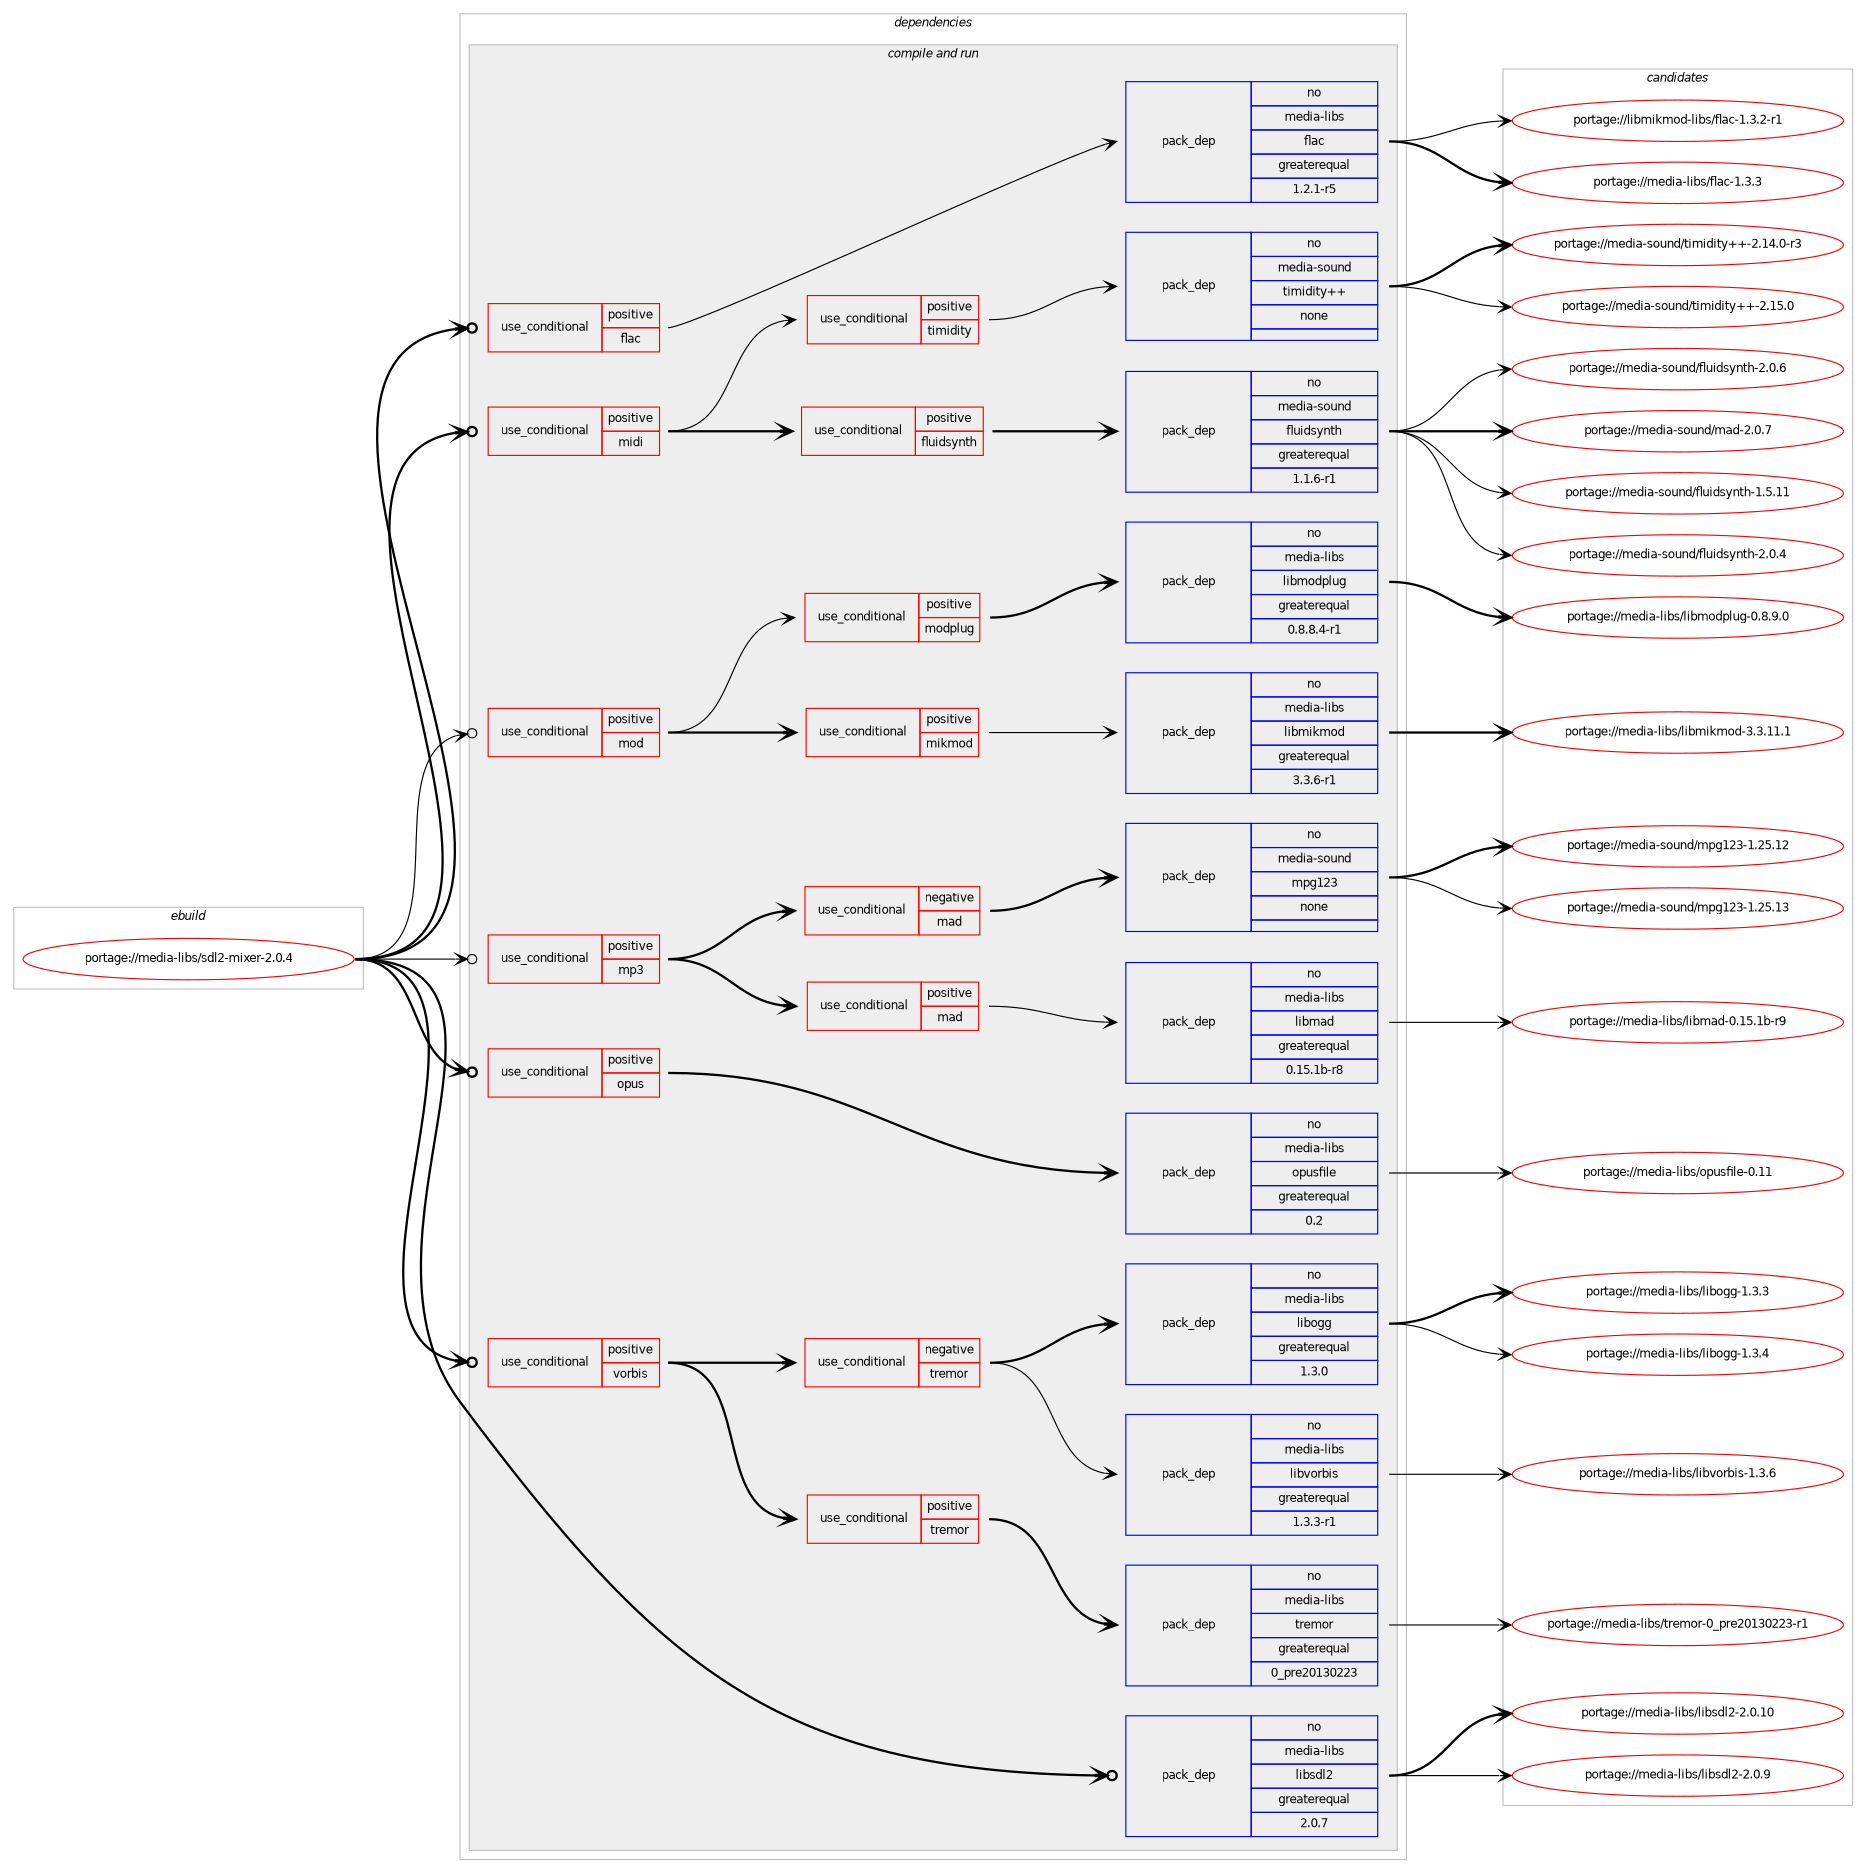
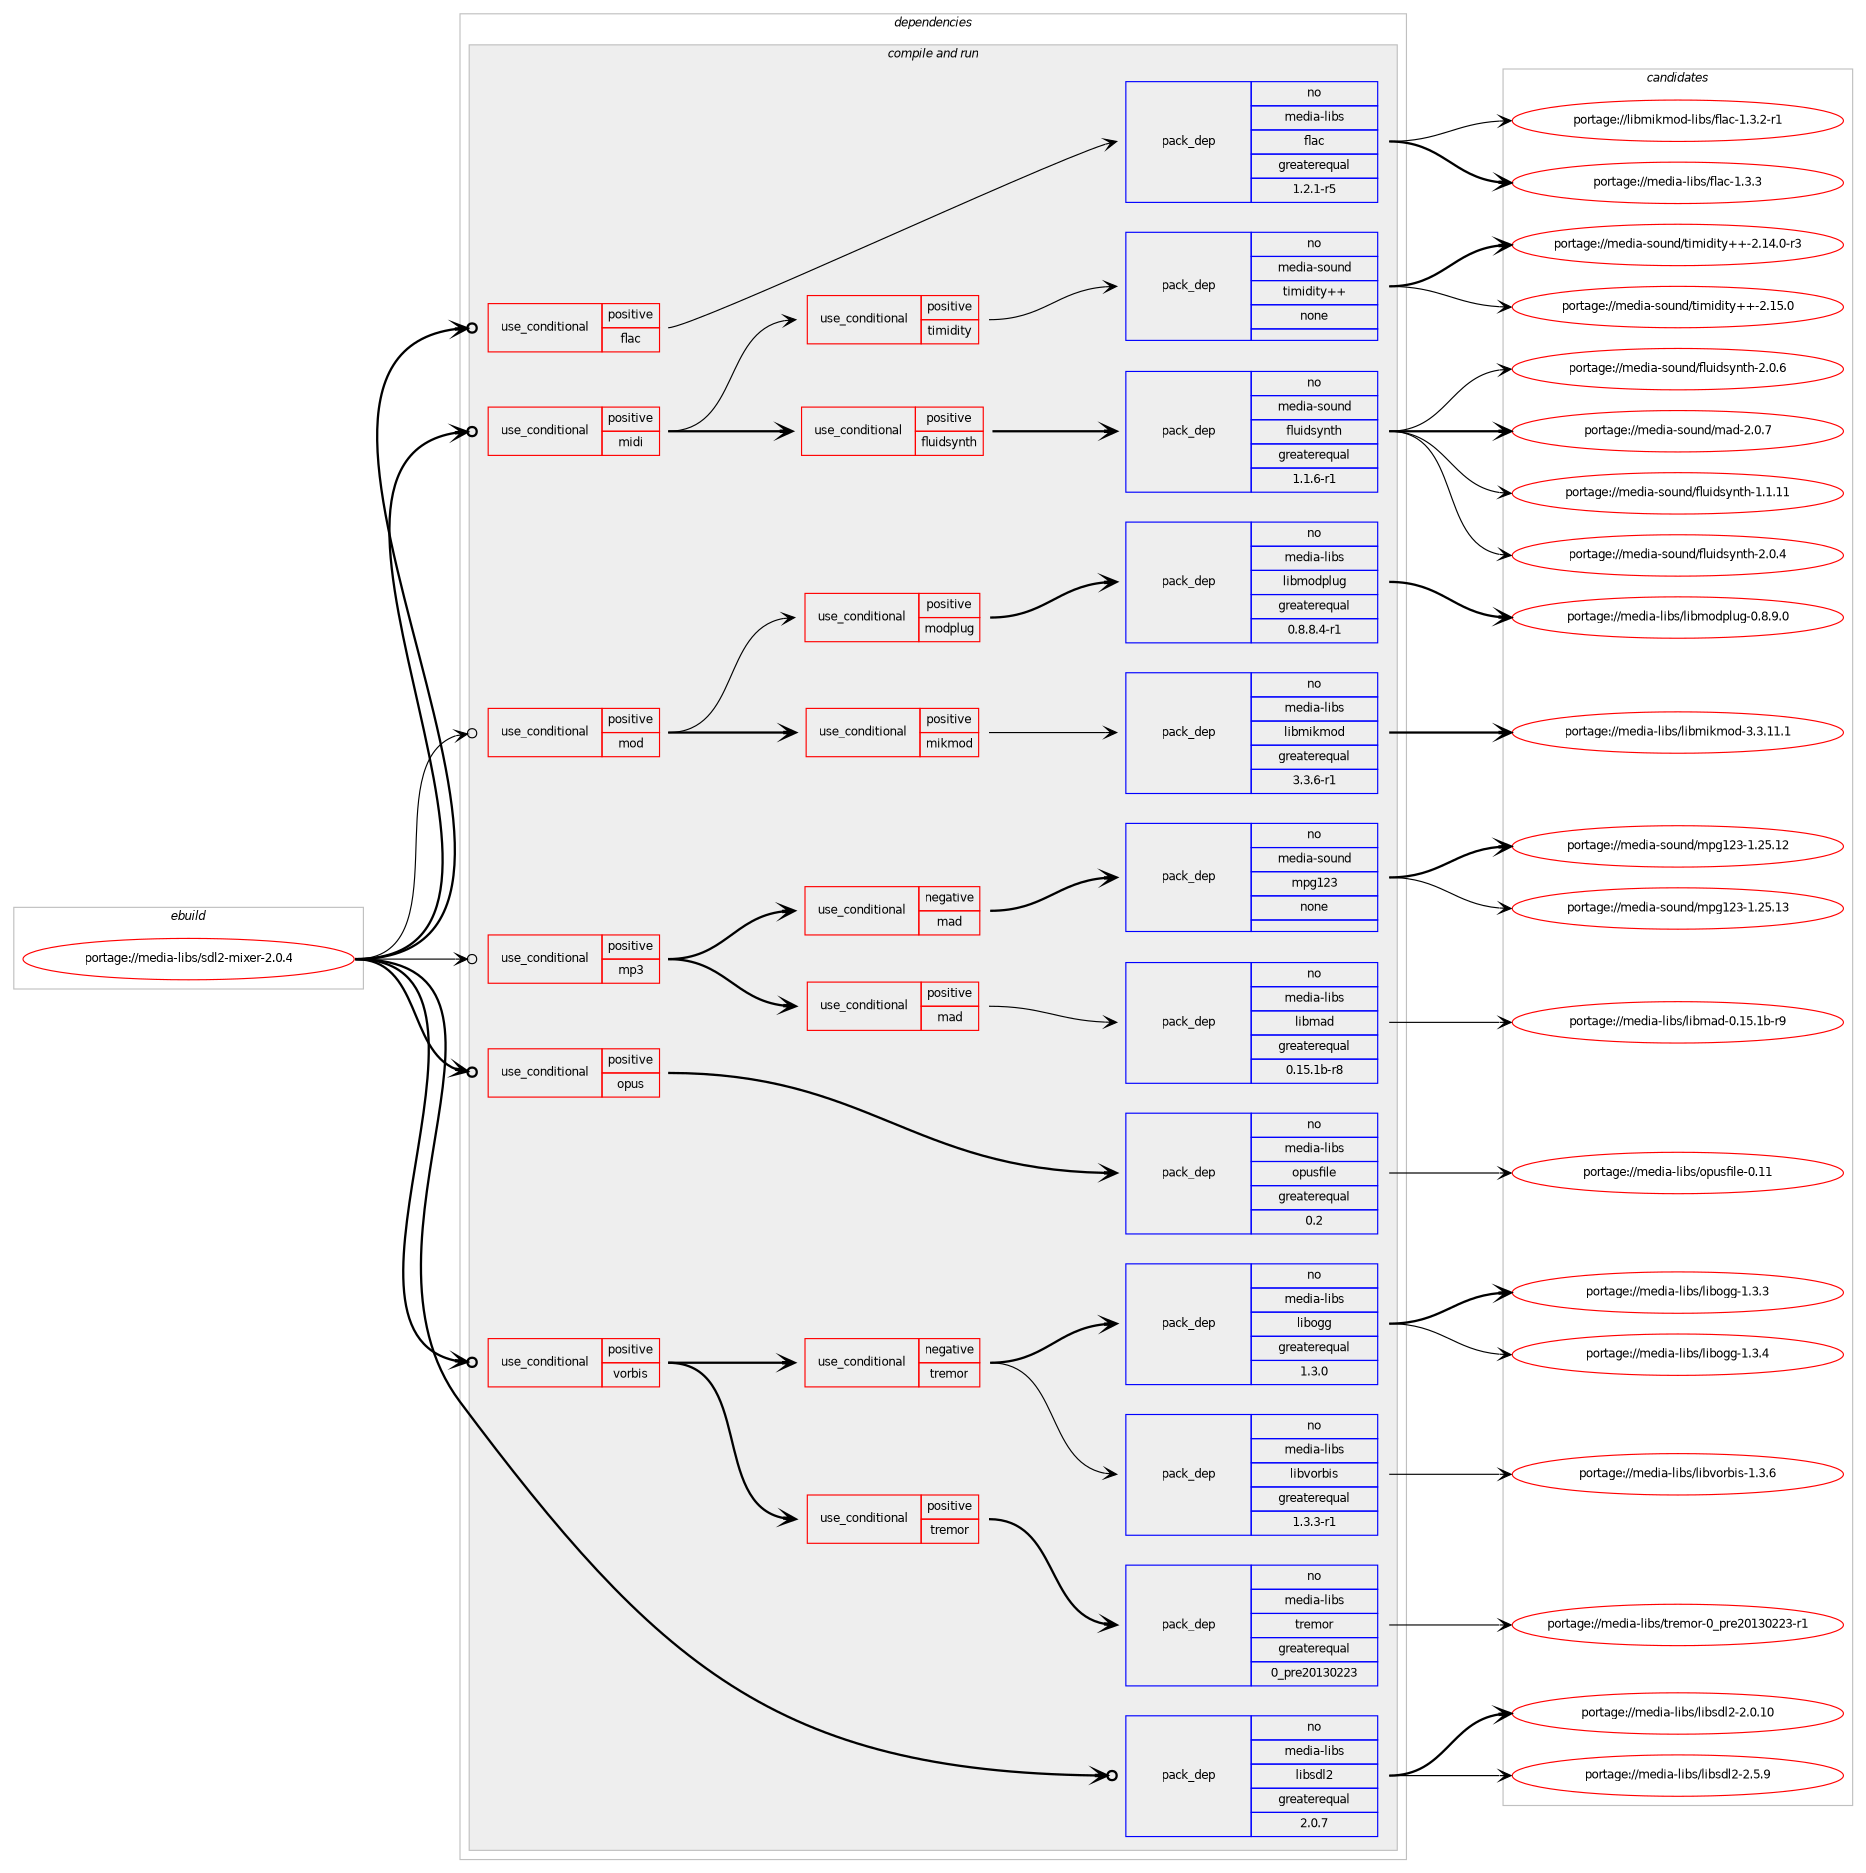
node "portage://media-sound/fluidsynth-1.5.11": label "portage://media-sound/fluidsynth-1.5.11" -> "portage://media-sound/fluidsynth-1.1.11"
node "portage://media-libs/libsdl2-2.0.9": label "portage://media-libs/libsdl2-2.0.9" -> "portage://media-libs/libsdl2-2.5.9"
